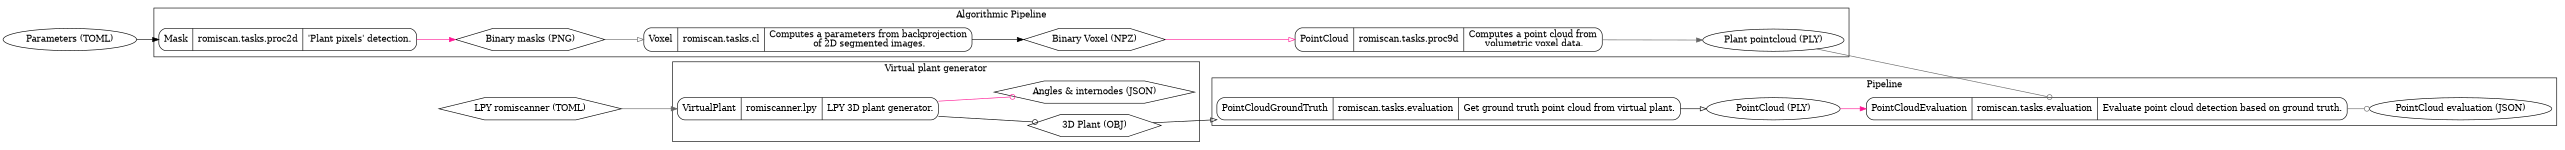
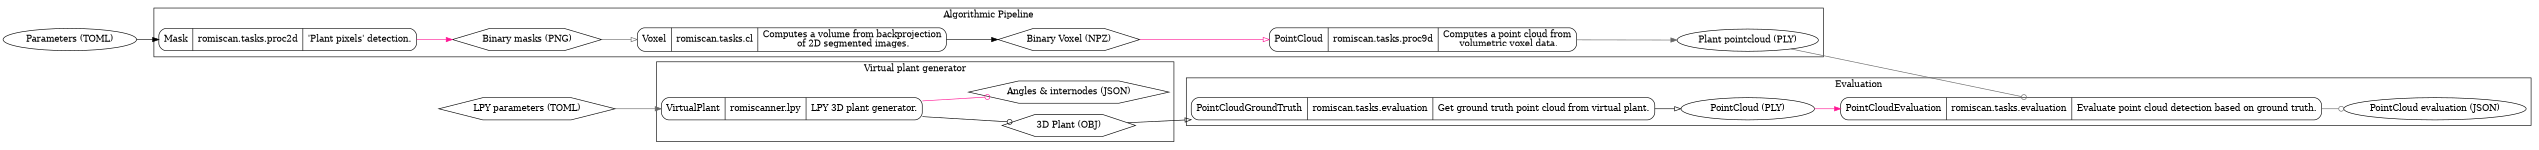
node "Voxel": text "Computes a parameters from backprojection" -> "Computes a volume from backprojection"
cluster "Pipeline": label "Pipeline" -> "Evaluation"
node "LPY romiscanner (TOML)": label "LPY romiscanner (TOML)" -> "LPY parameters (TOML)"
